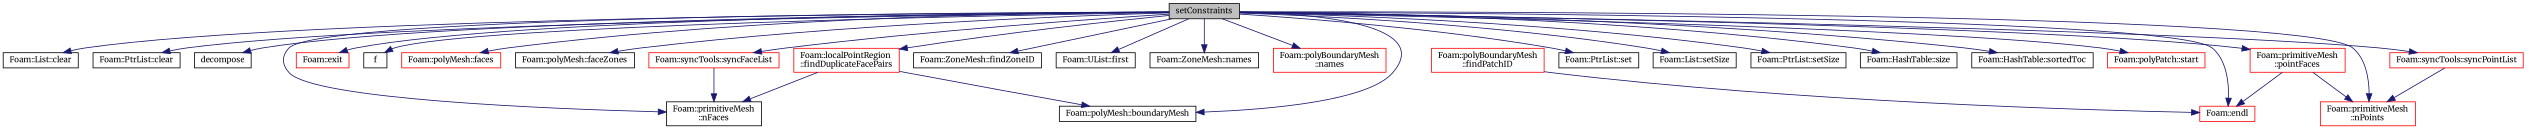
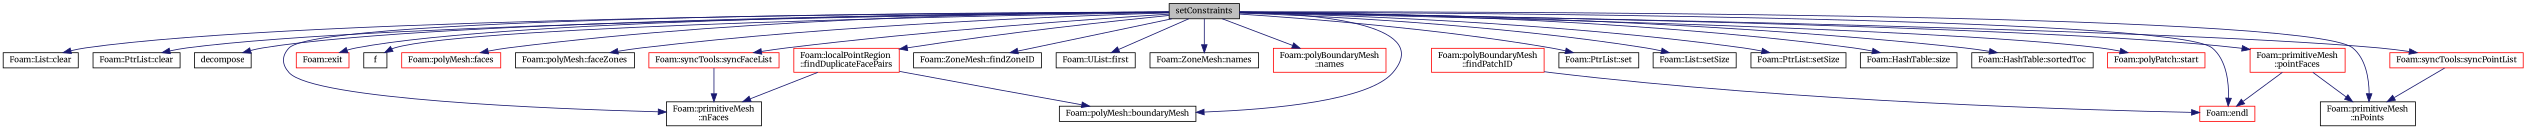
node "Foam::primitiveMesh ::nPoints": color red -> black
